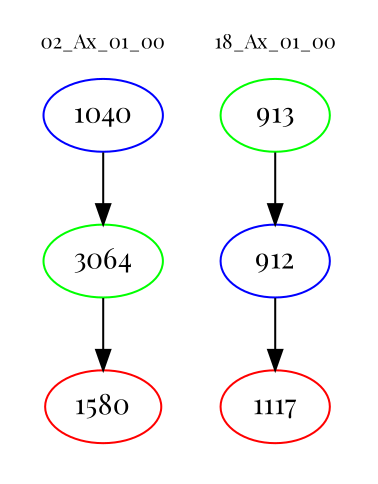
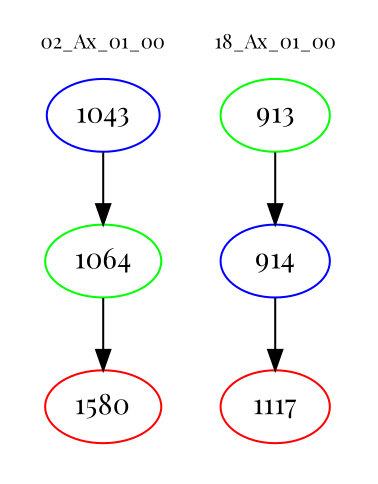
node "1040": label "1040" -> "1043"
node "3064": label "3064" -> "1064"
node "912": label "912" -> "914"
